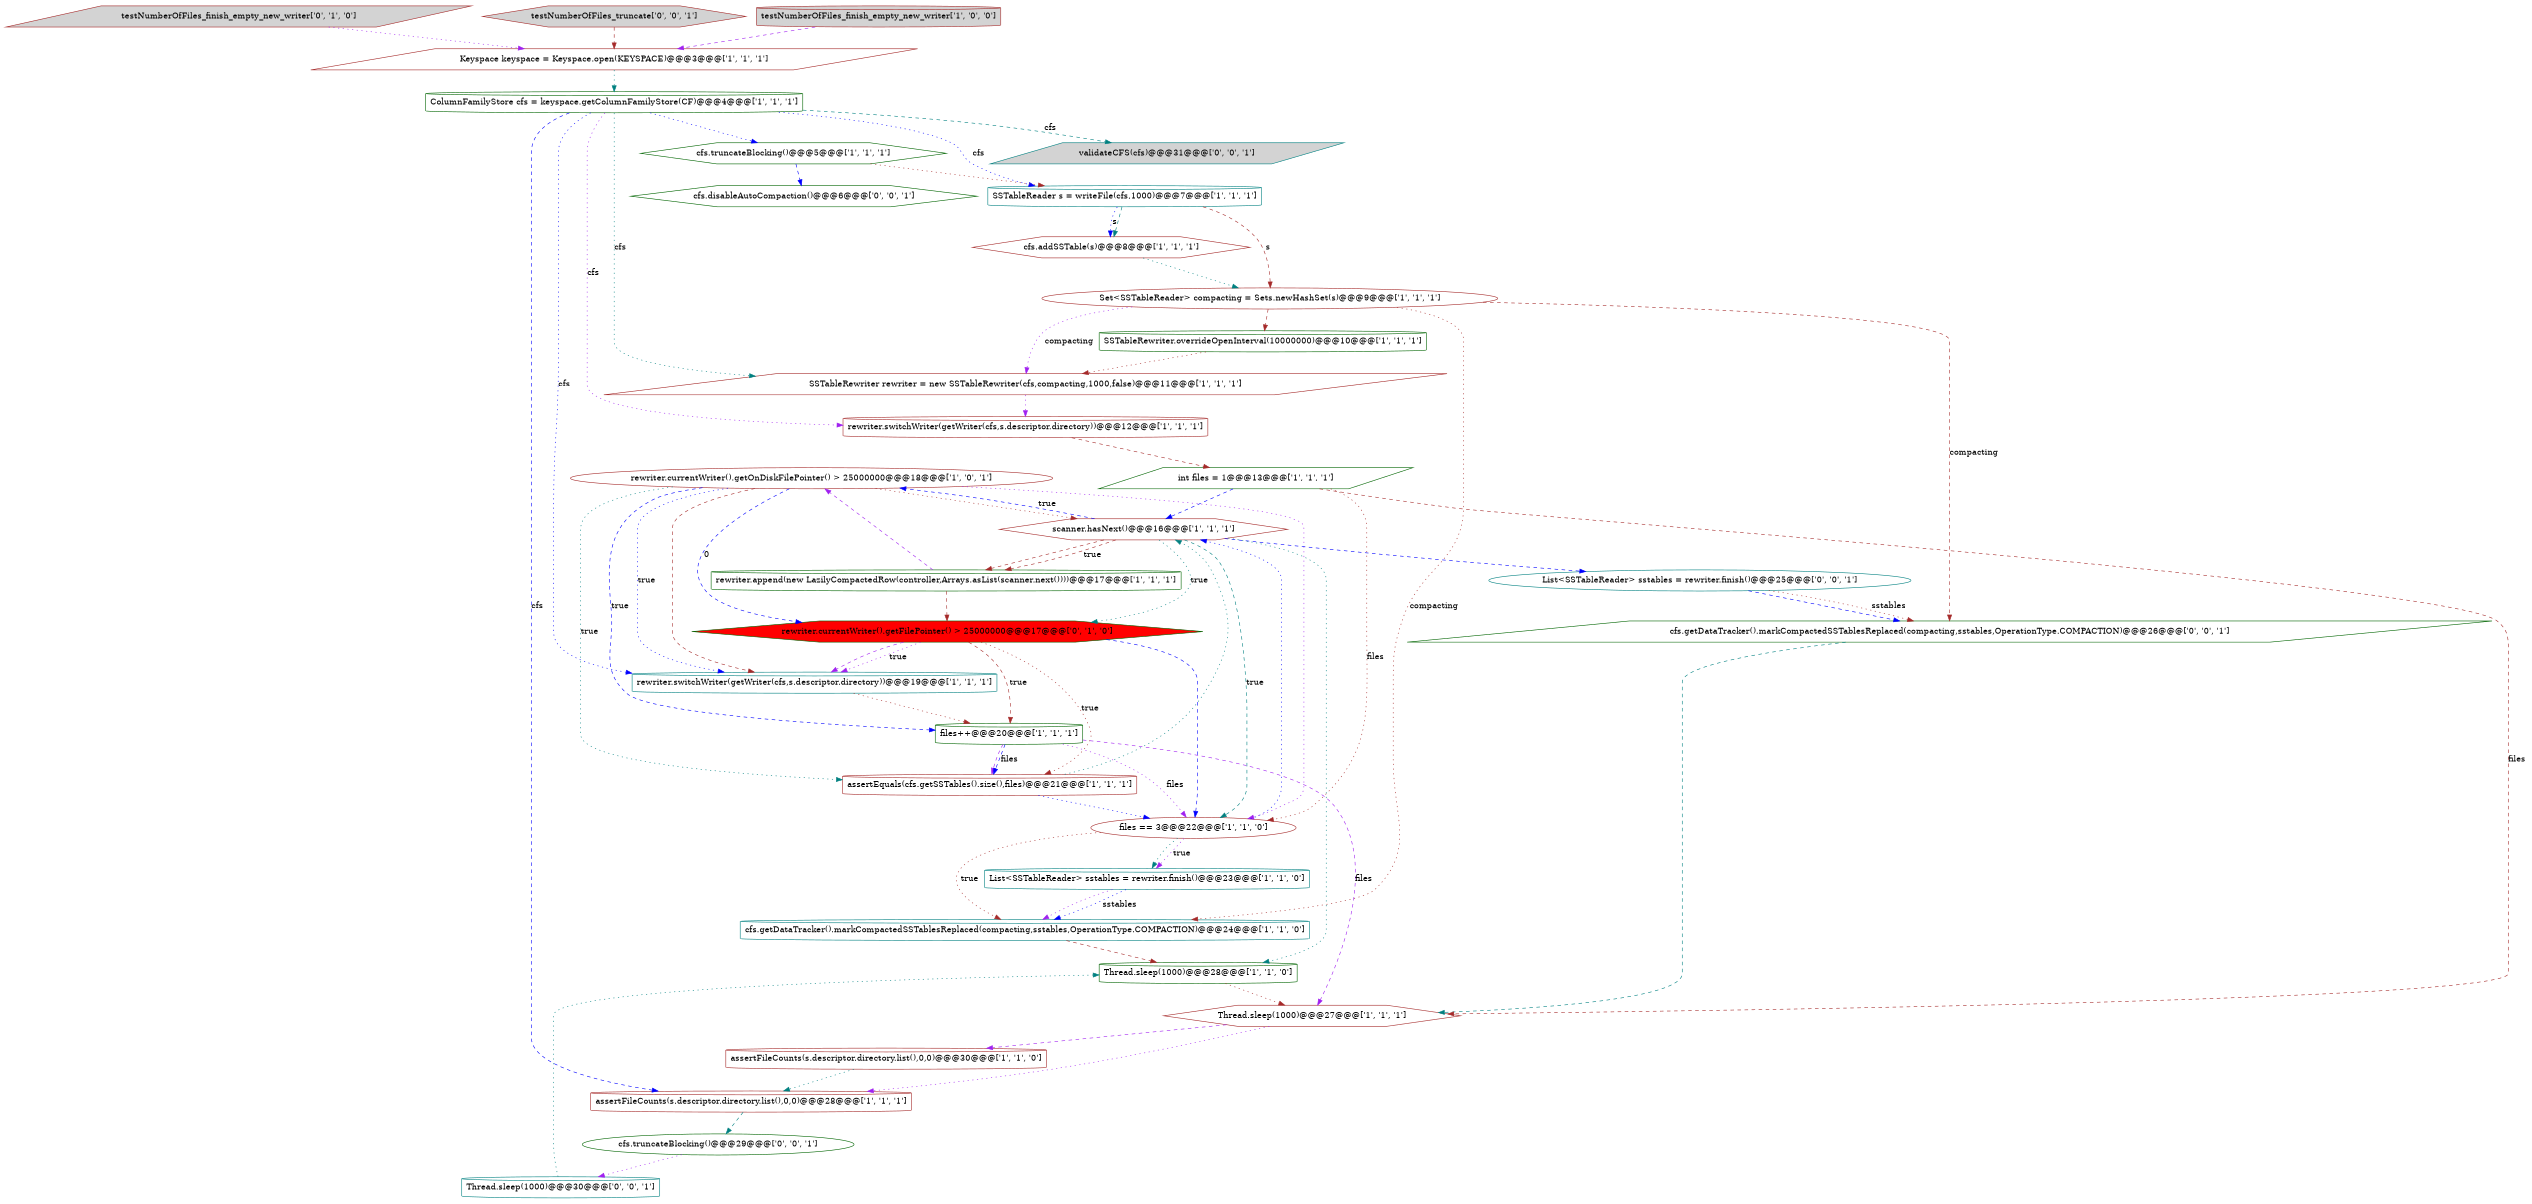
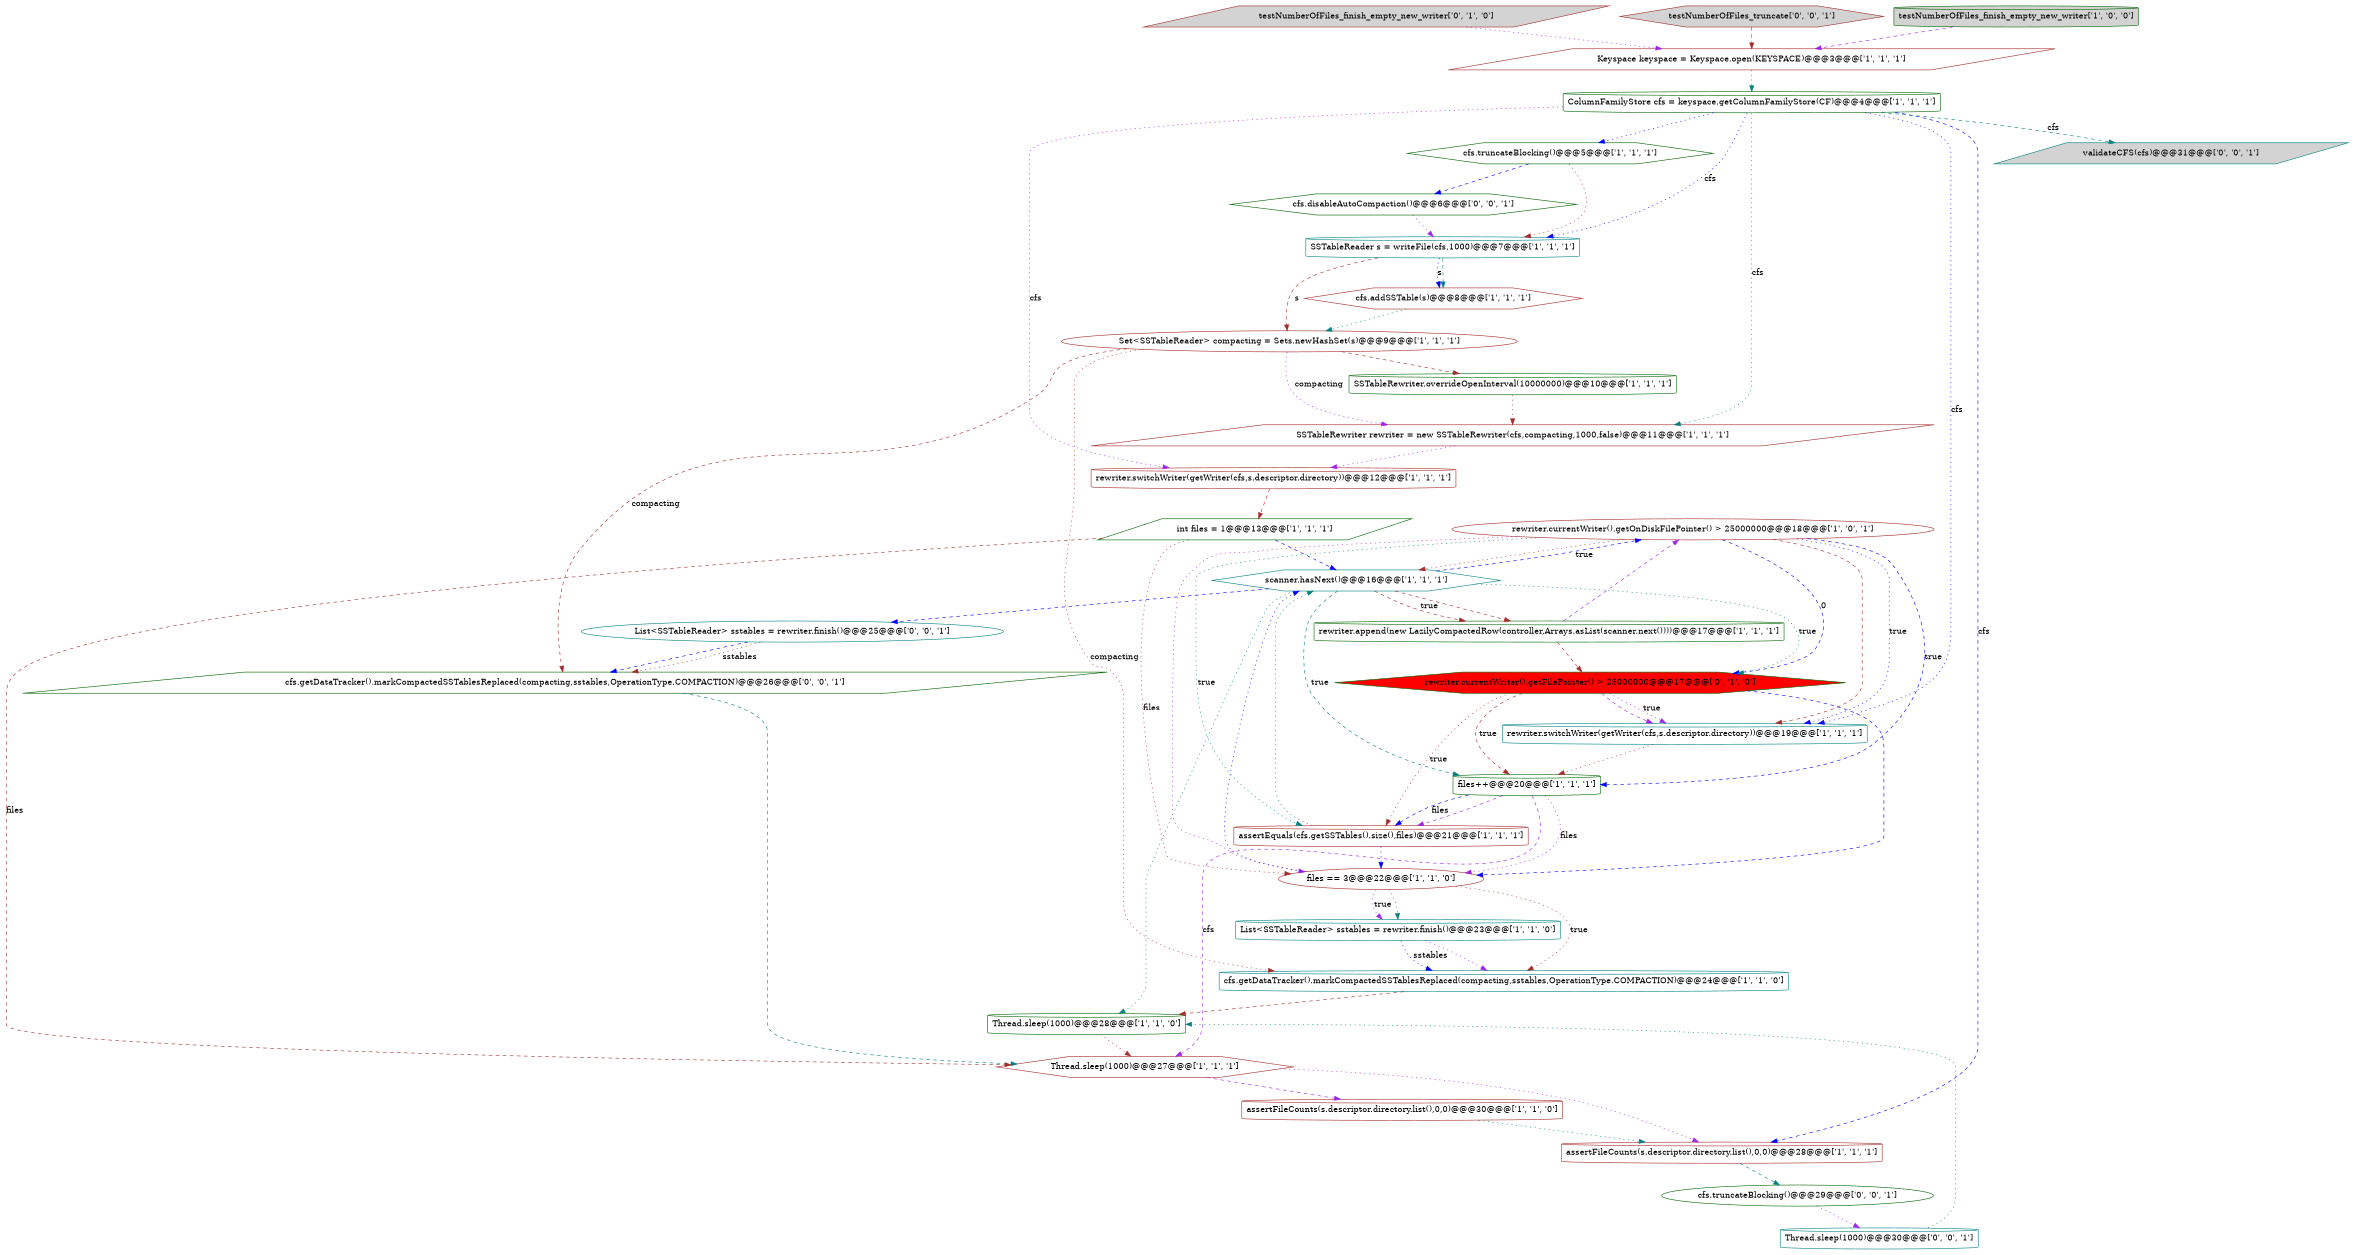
node "testNumberOfFiles_finish_empty_new_writer['1', '0', '0']": color brown -> darkgreen
edge "cfs.disableAutoCompaction()@@@6@@@['0', '0', '1']" -> "SSTableReader s = writeFile(cfs,1000)@@@7@@@['1', '1', '1']": added
node "scanner.hasNext()@@@16@@@['1', '1', '1']": color brown -> teal
edge "scanner.hasNext()@@@16@@@['1', '1', '1']" -> "files == 3@@@22@@@['1', '1', '0']": now "scanner.hasNext()@@@16@@@['1', '1', '1']" -> "files++@@@20@@@['1', '1', '1']"
edge "files++@@@20@@@['1', '1', '1']" -> "Thread.sleep(1000)@@@27@@@['1', '1', '1']": label "files" -> "cfs"
